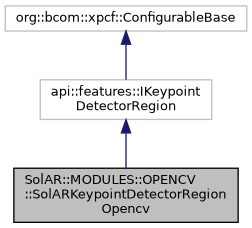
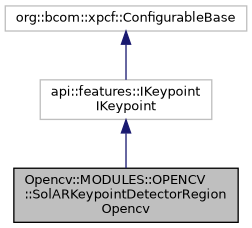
node "api::features::IKeypoint DetectorRegion": label "api::features::IKeypoint DetectorRegion" -> "api::features::IKeypoint IKeypoint"
node "SolAR::MODULES::OPENCV ::SolARKeypointDetectorRegion Opencv": label "SolAR::MODULES::OPENCV ::SolARKeypointDetectorRegion Opencv" -> "Opencv::MODULES::OPENCV ::SolARKeypointDetectorRegion Opencv"
